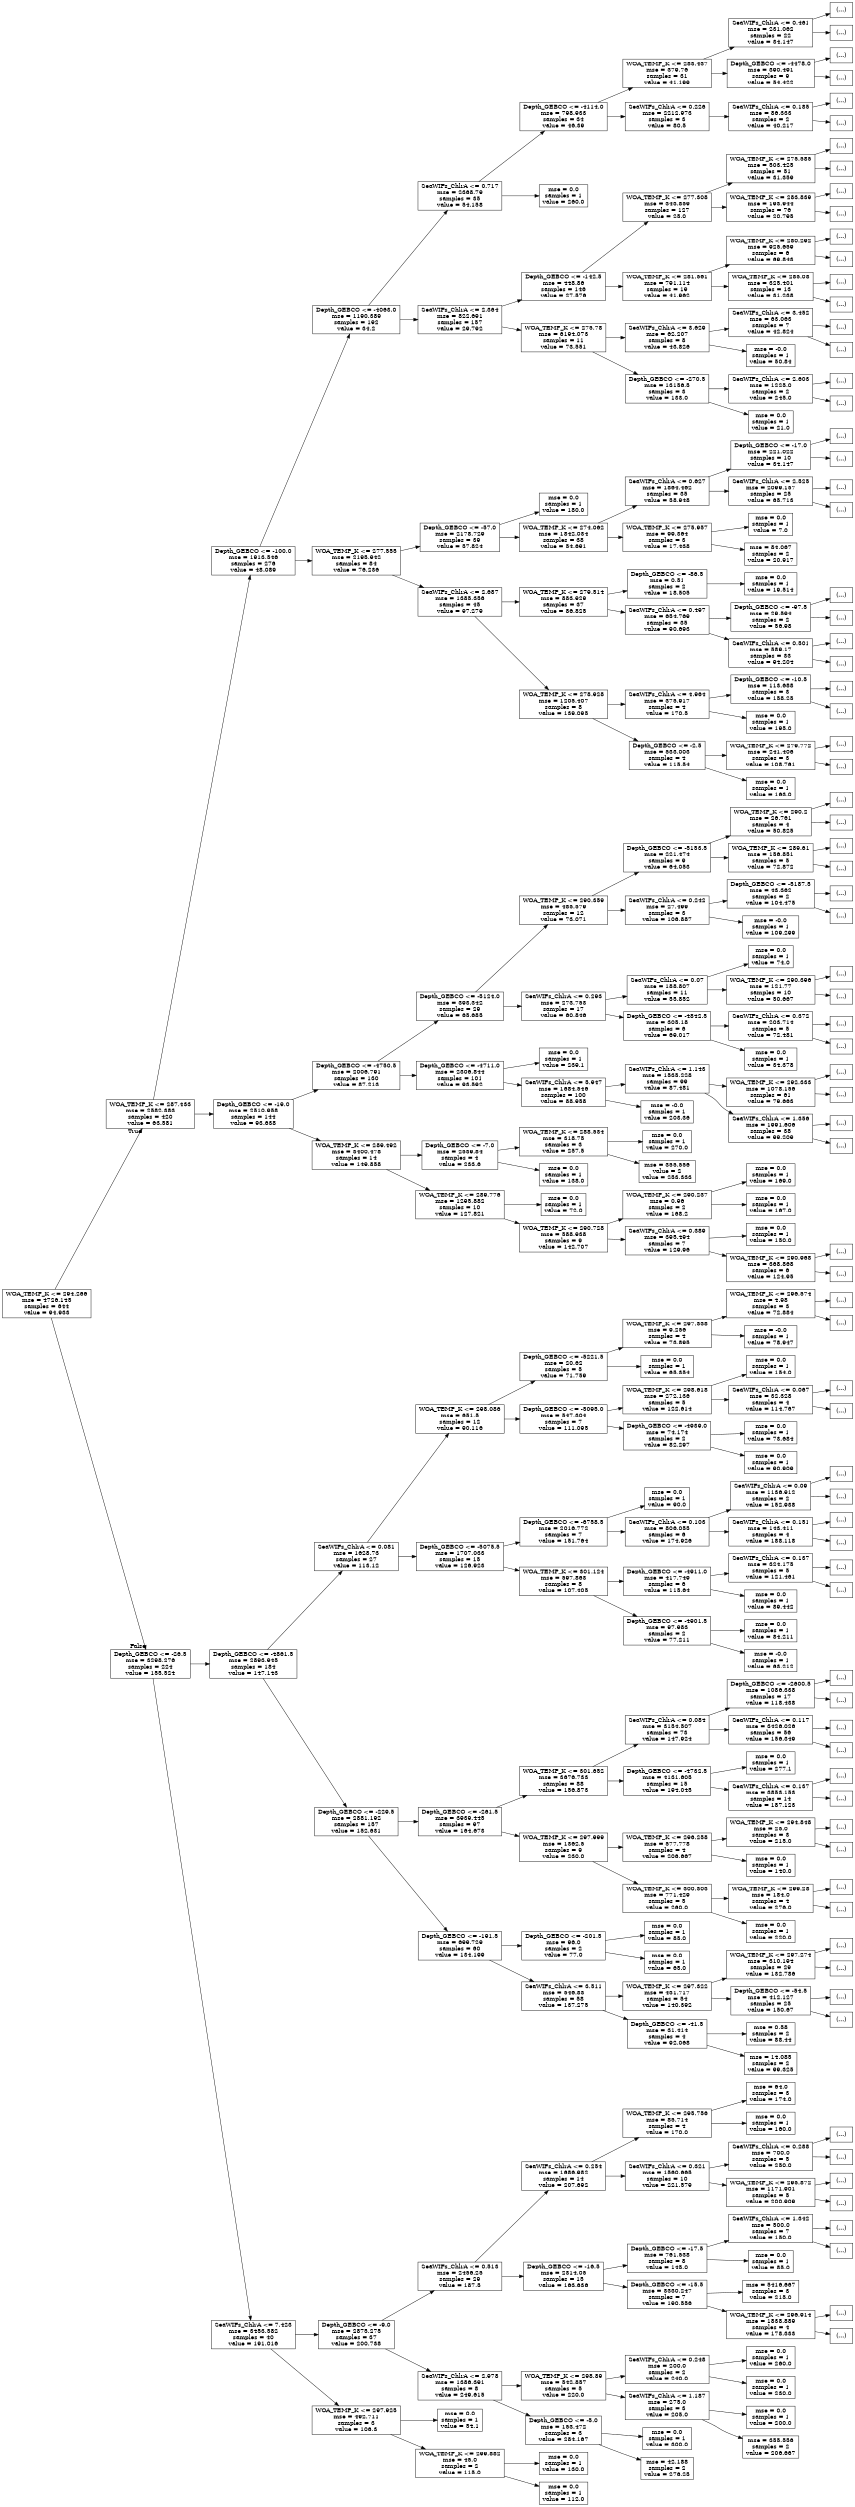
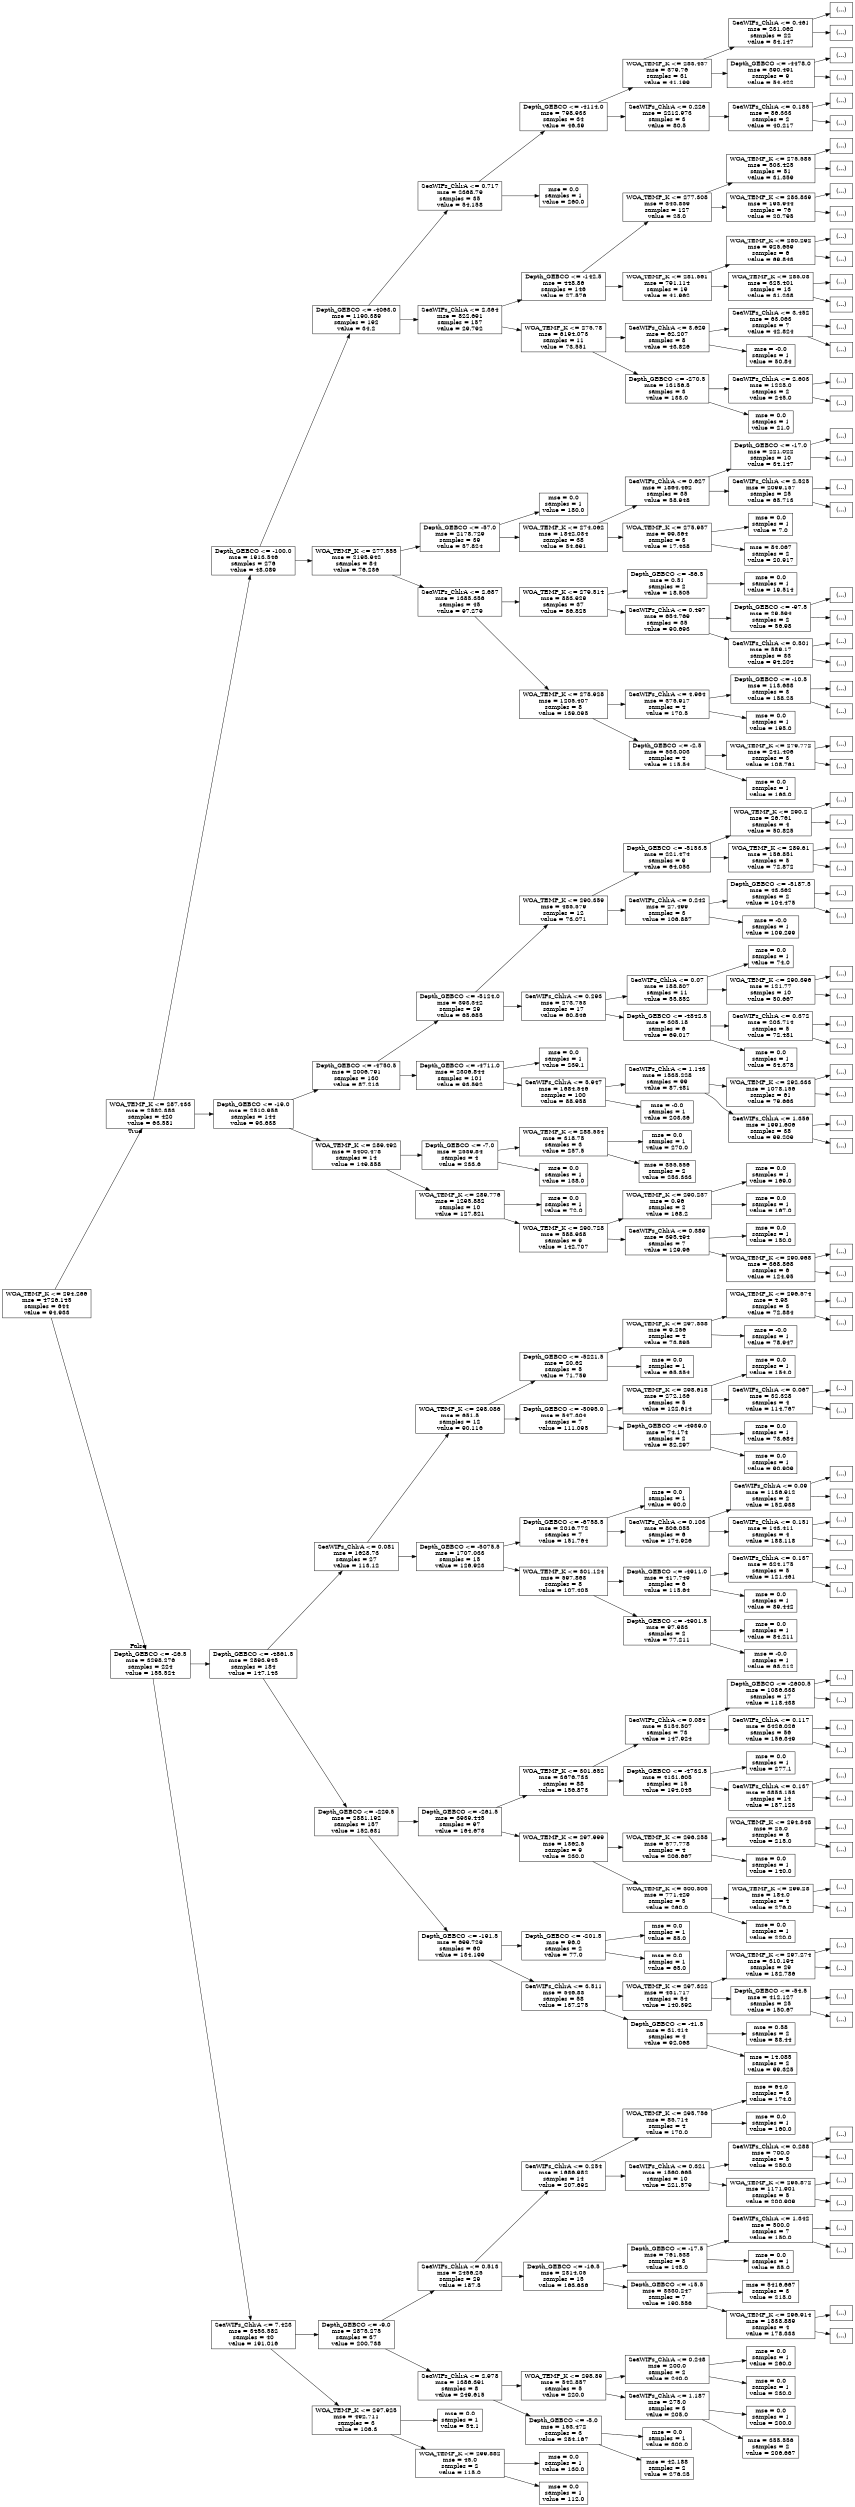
node "mse = 355.556 value = 2 value = 253.333": label "mse = 355.556 value = 2 value = 253.333" -> "mse = 355.556 samples = 2 value = 253.333"
